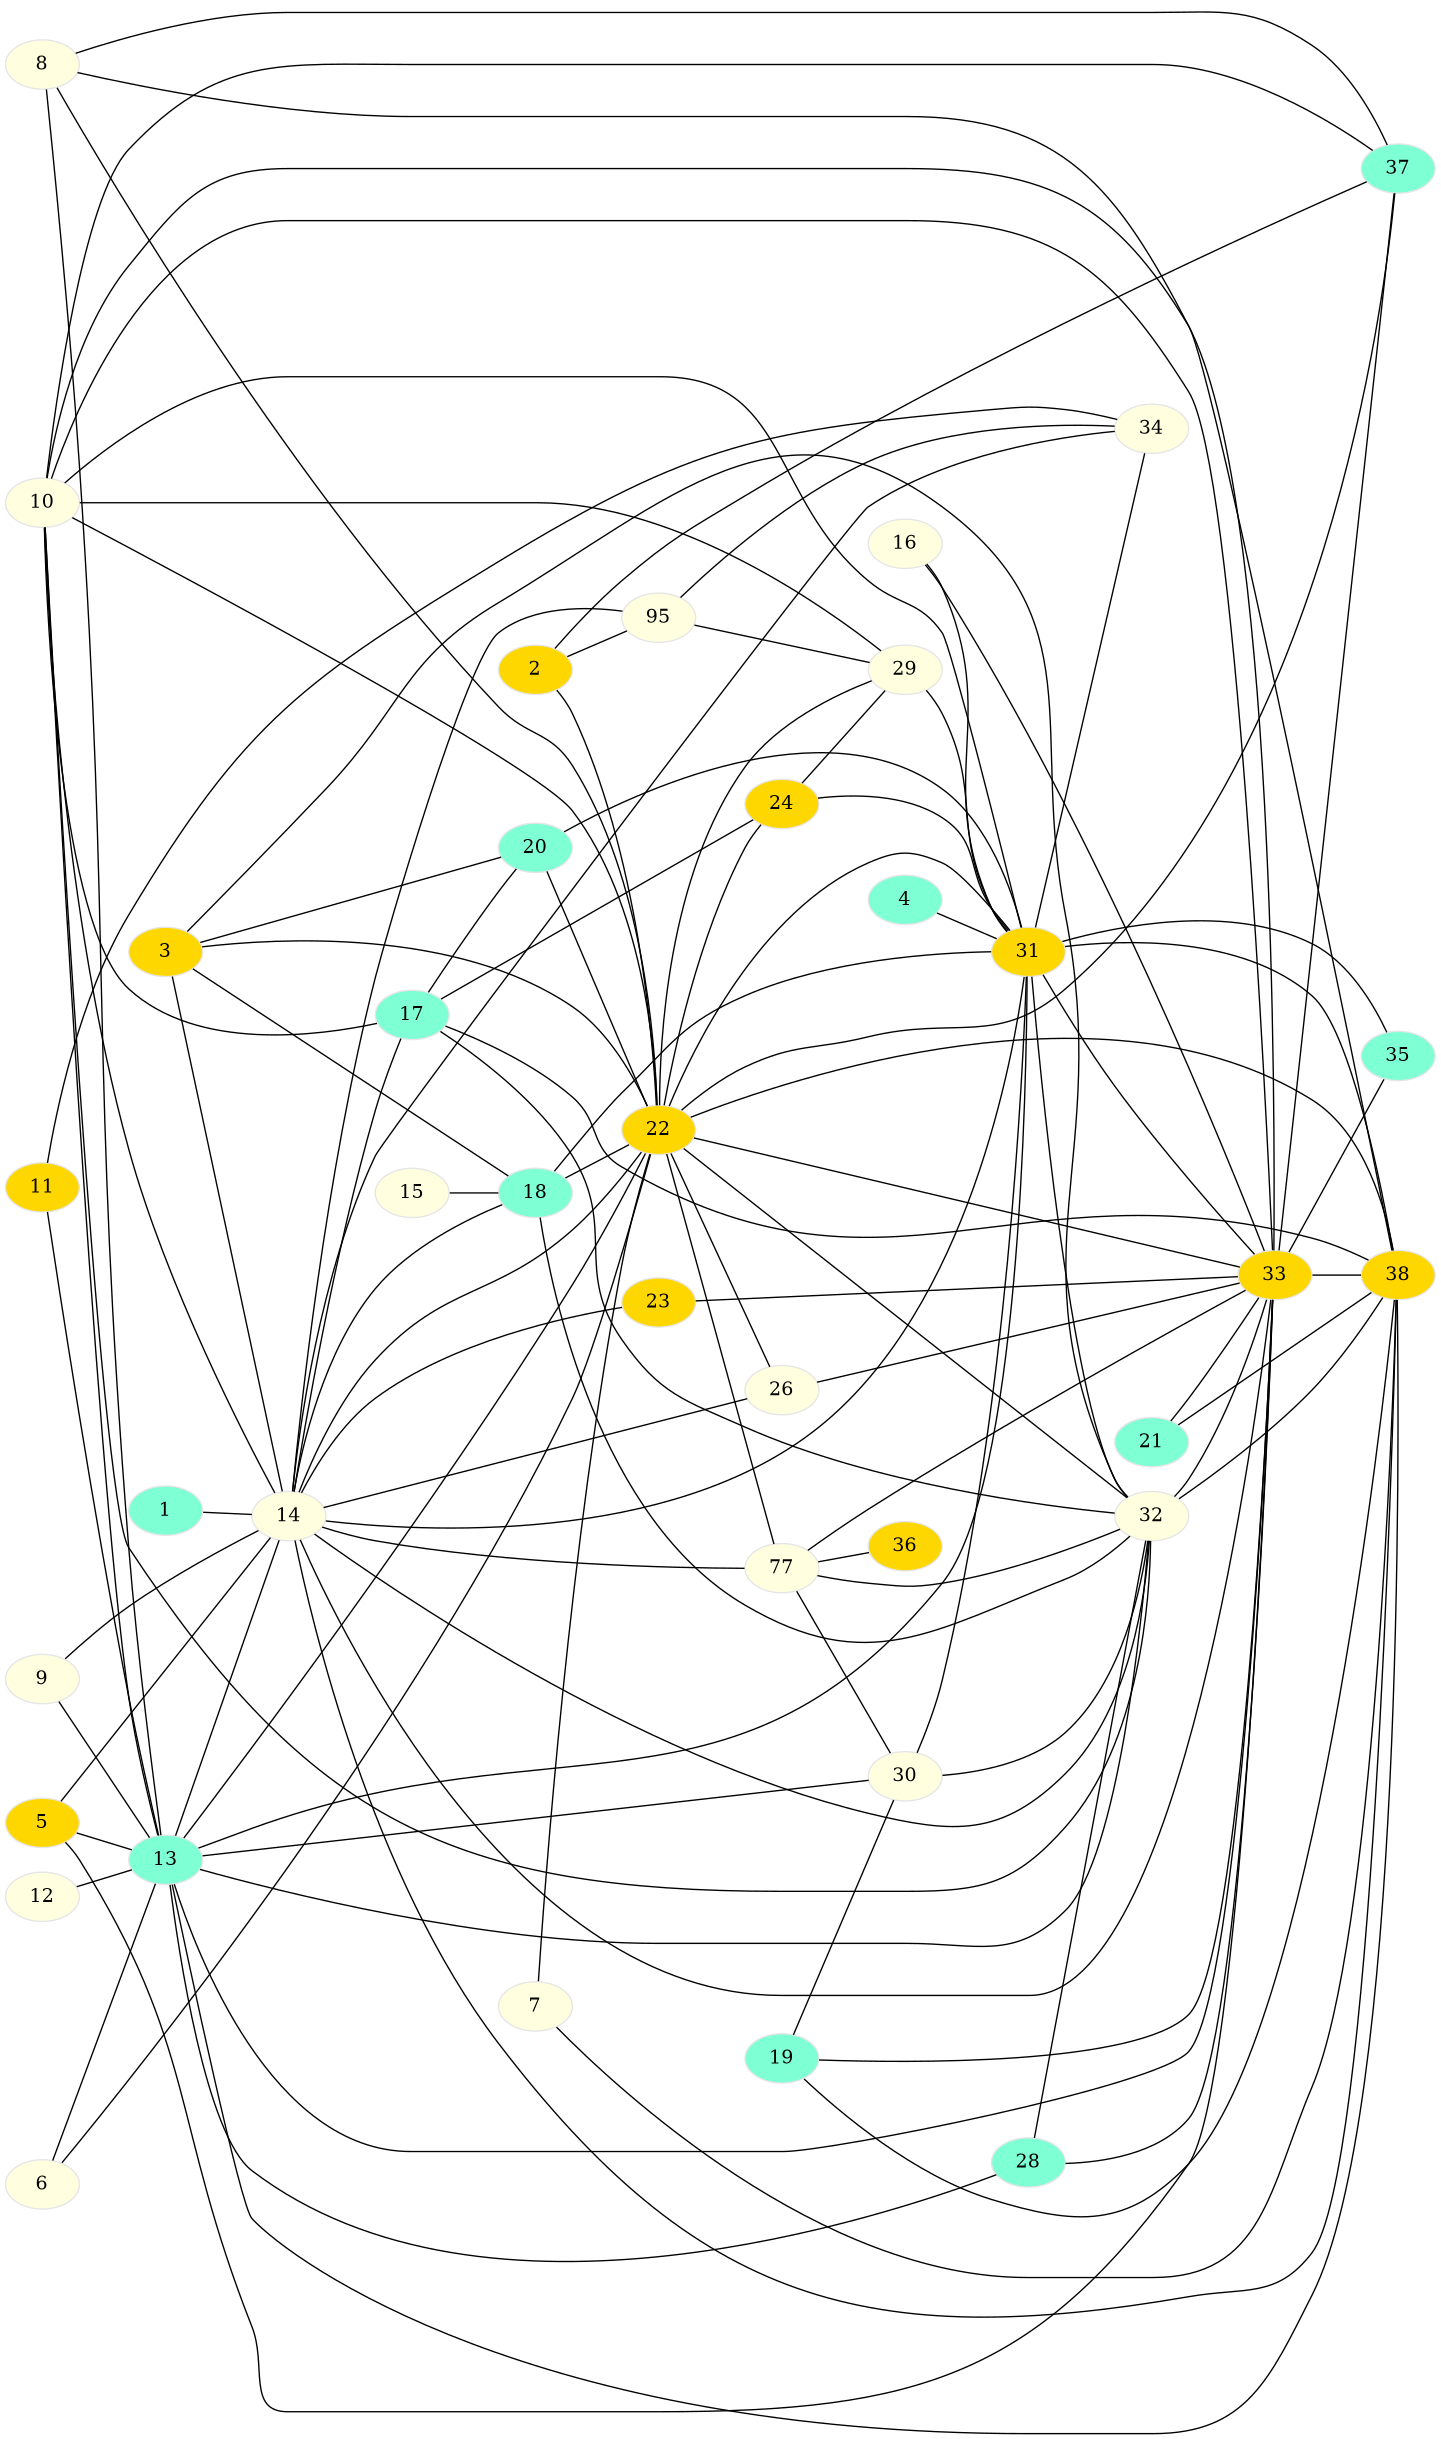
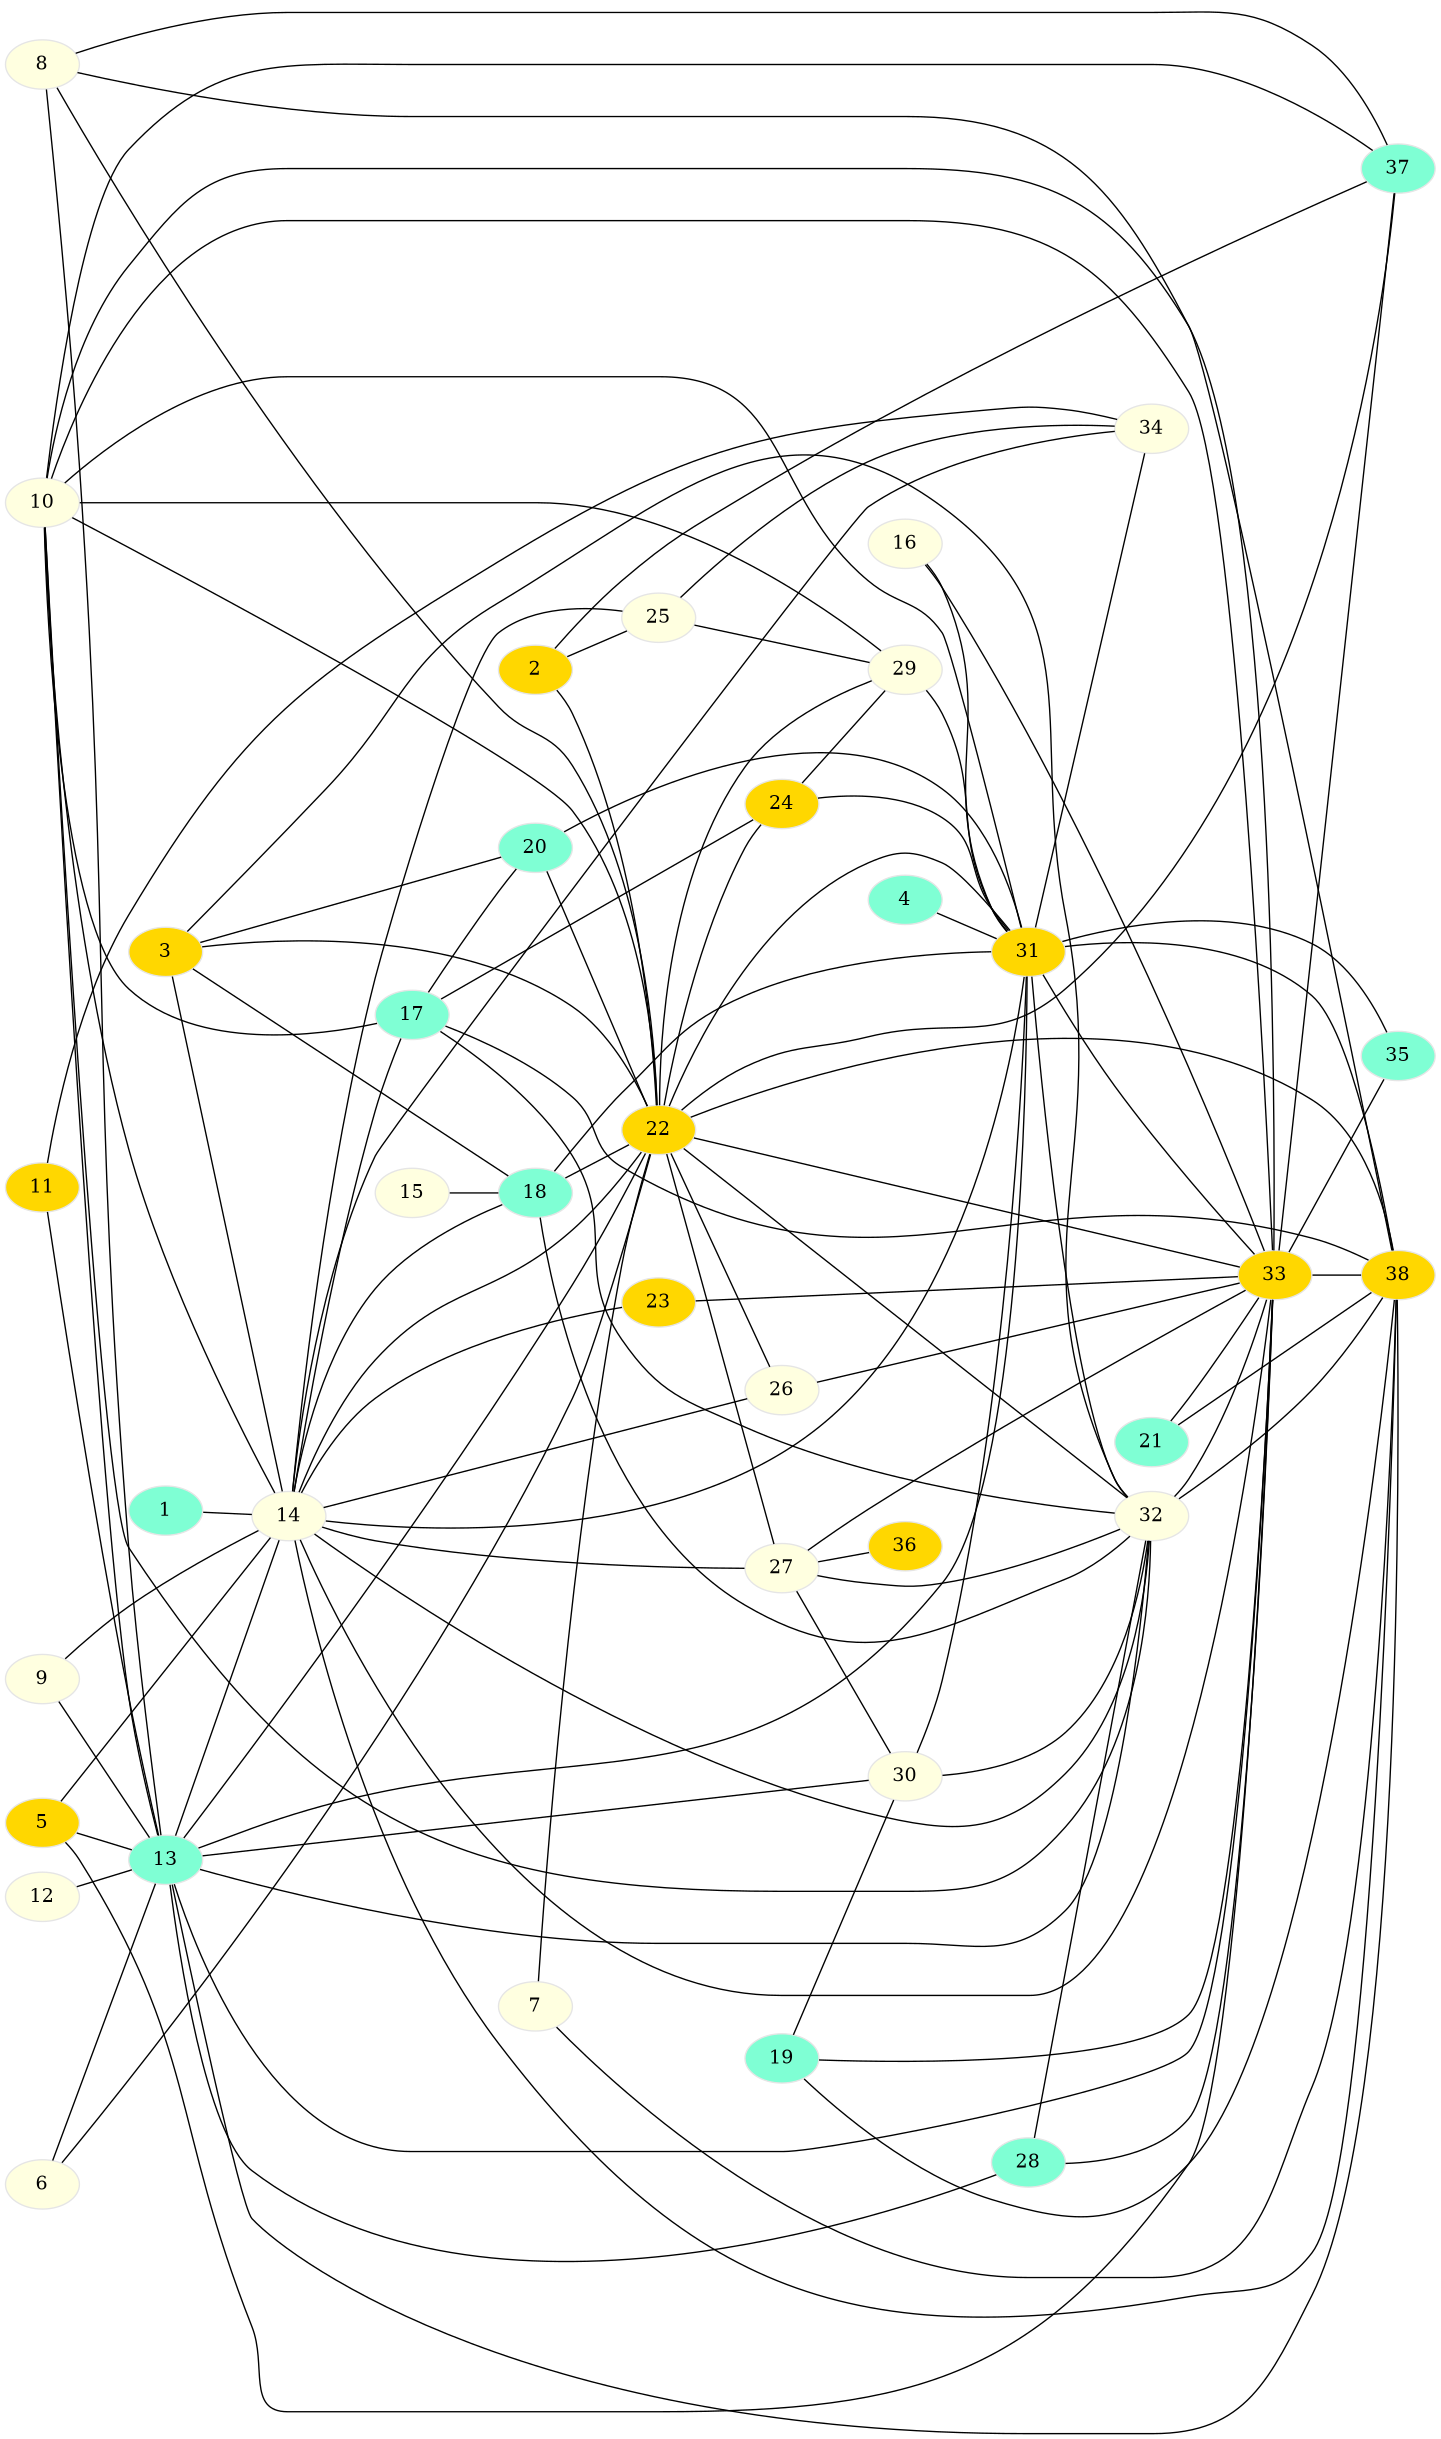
node "95": label "95" -> "25"
node "77": label "77" -> "27"
